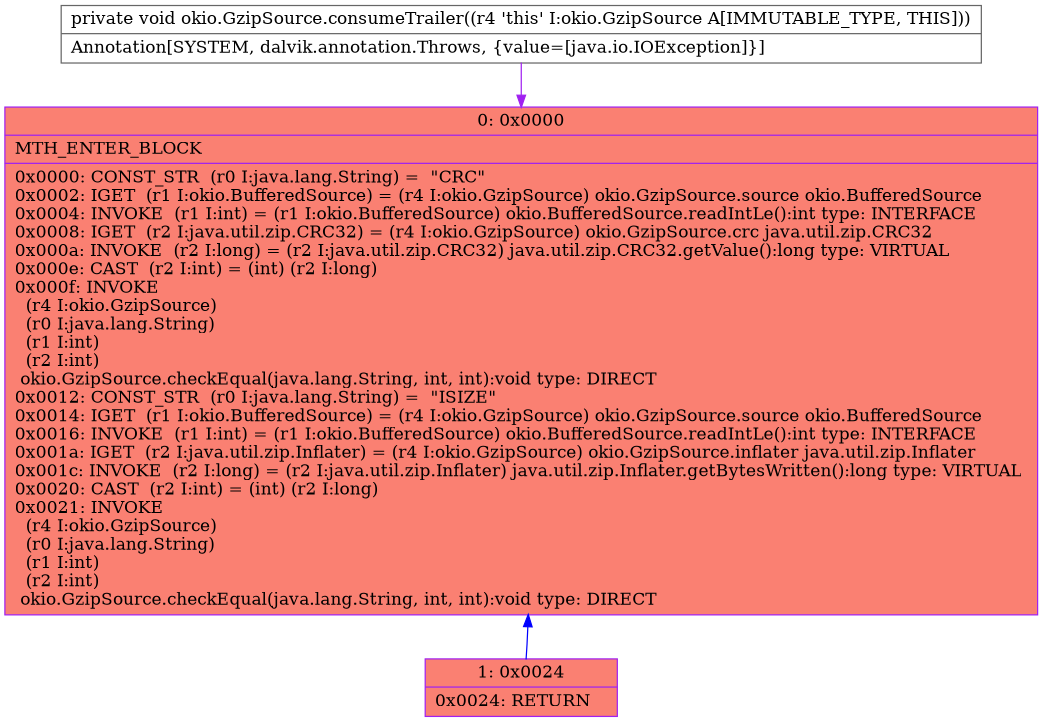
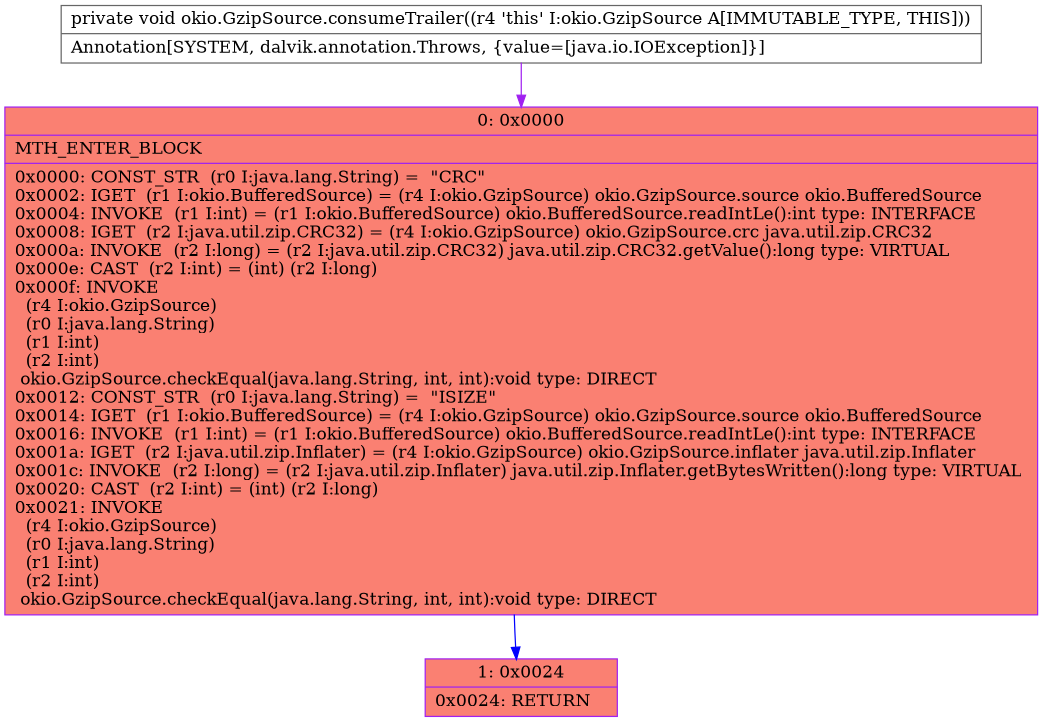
edge "1: 0x0024" -> "0: 0x0000": reversed
